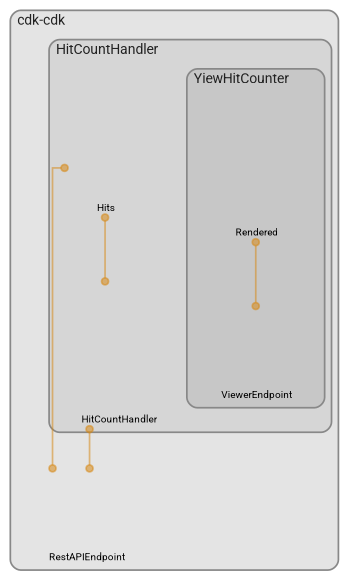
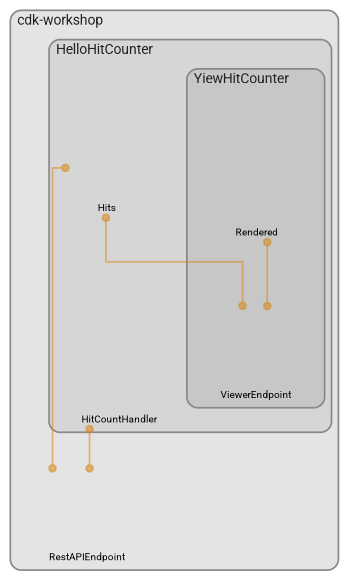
cluster "cdk-cdk": label "cdk-cdk" -> "cdk-workshop"
cluster "HitCountHandler": label "HitCountHandler" -> "HelloHitCounter"
edge "Hits" -- "HitCountHandler": now "Hits" -- "ViewerEndpoint"
